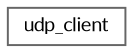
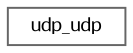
node "udp_client": label "udp_client" -> "udp_udp"
